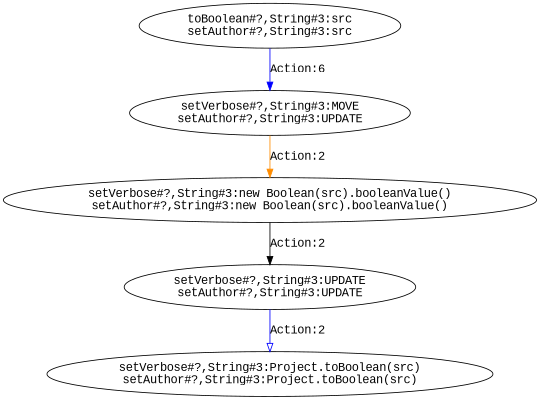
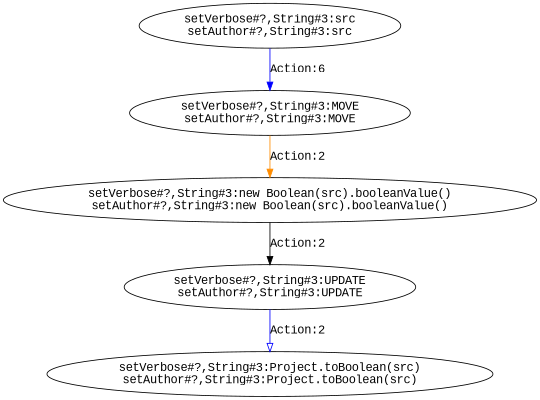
node "toBoolean#?,String#3:src setAuthor#?,String#3:src": label "toBoolean#?,String#3:src setAuthor#?,String#3:src" -> "setVerbose#?,String#3:src setAuthor#?,String#3:src"
node "setVerbose#?,String#3:MOVE setAuthor#?,String#3:UPDATE": label "setVerbose#?,String#3:MOVE setAuthor#?,String#3:UPDATE" -> "setVerbose#?,String#3:MOVE setAuthor#?,String#3:MOVE"
